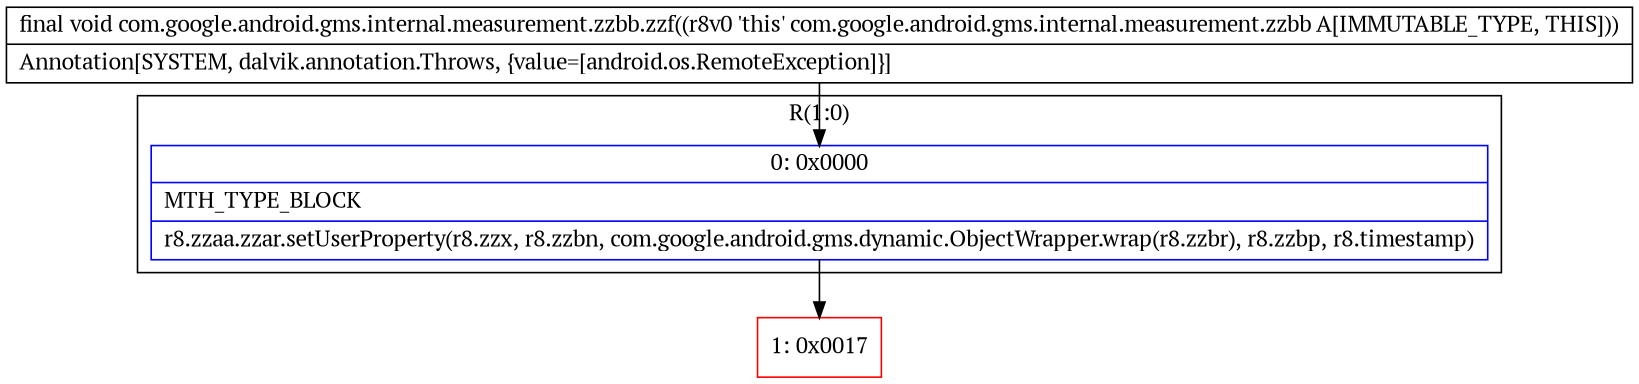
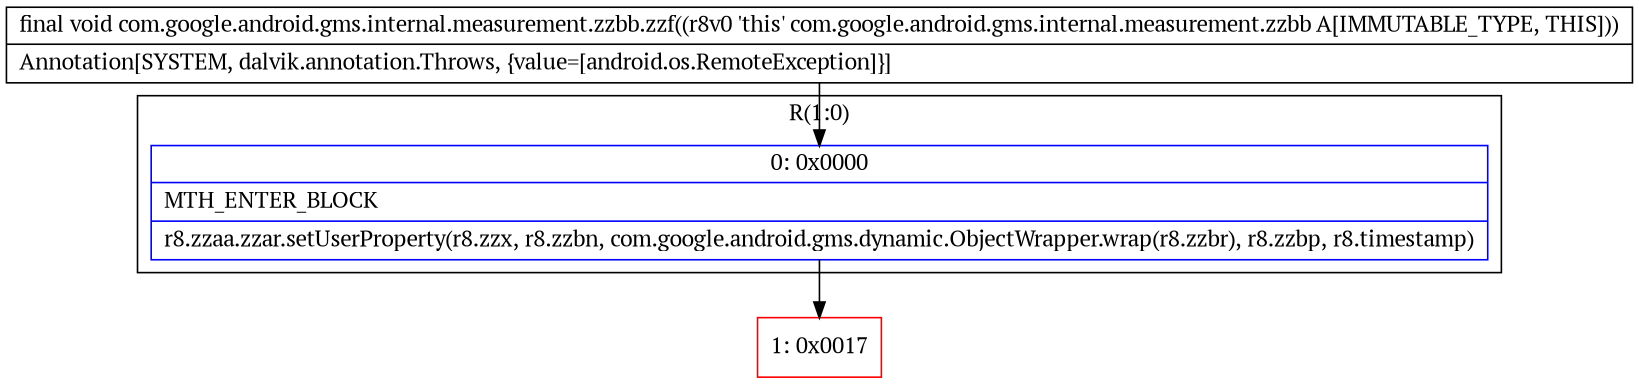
node "0: 0x0000": text "MTH_TYPE_BLOCK" -> "MTH_ENTER_BLOCK"
